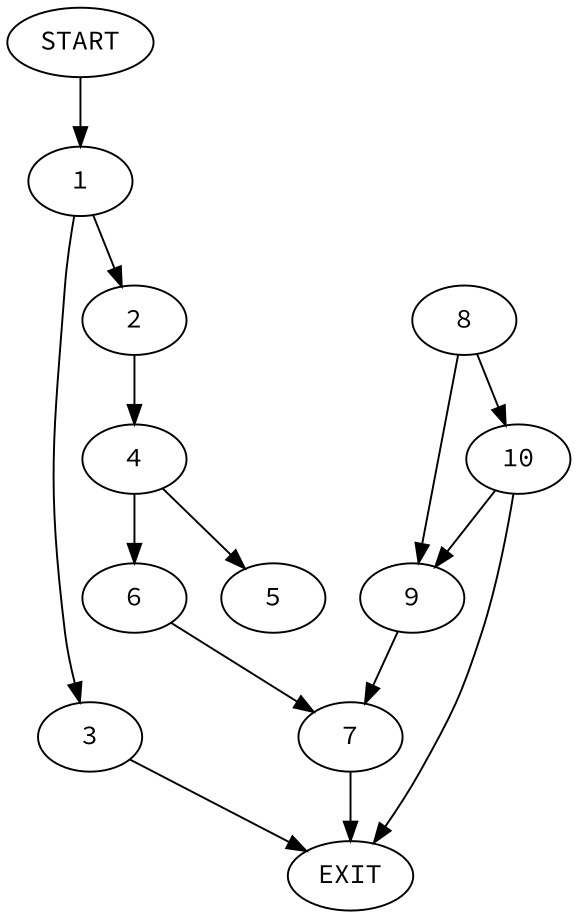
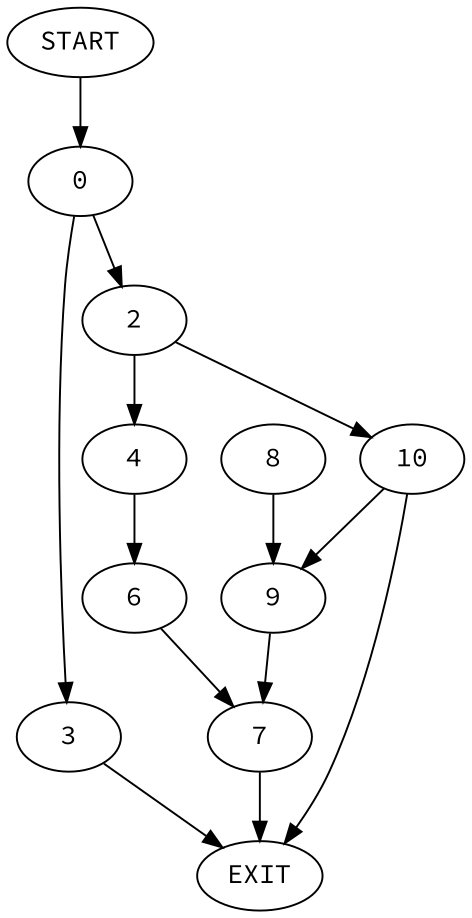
node "1": label "1" -> "0"
edge "8" -> "10": now "2" -> "10"
node "5": removed
